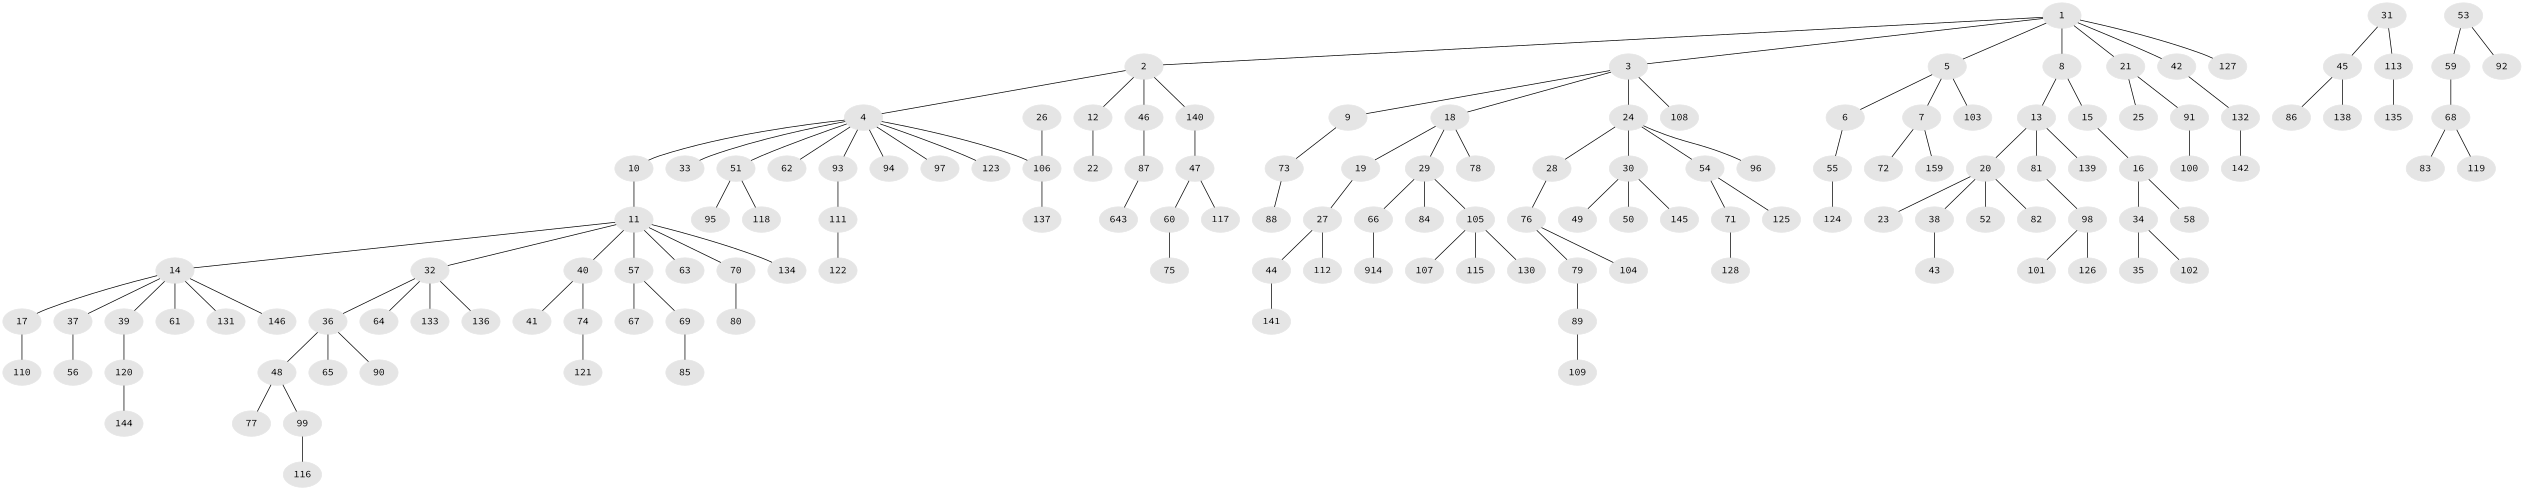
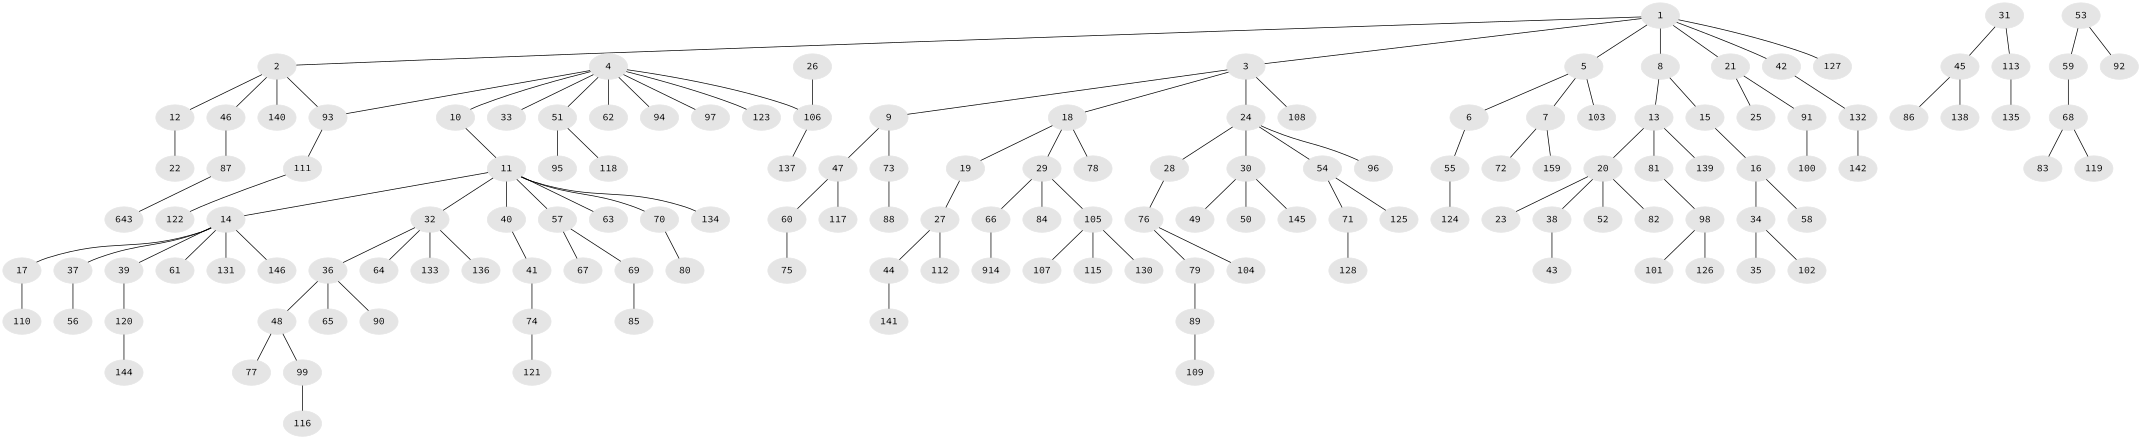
edge "2" -- "4": now "2" -- "93"
edge "140" -- "47": now "9" -- "47"
edge "40" -- "74": now "41" -- "74"
